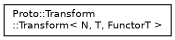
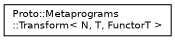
node "Proto::Transform ::Transform< N, T, FunctorT >": label "Proto::Transform ::Transform< N, T, FunctorT >" -> "Proto::Metaprograms ::Transform< N, T, FunctorT >"
